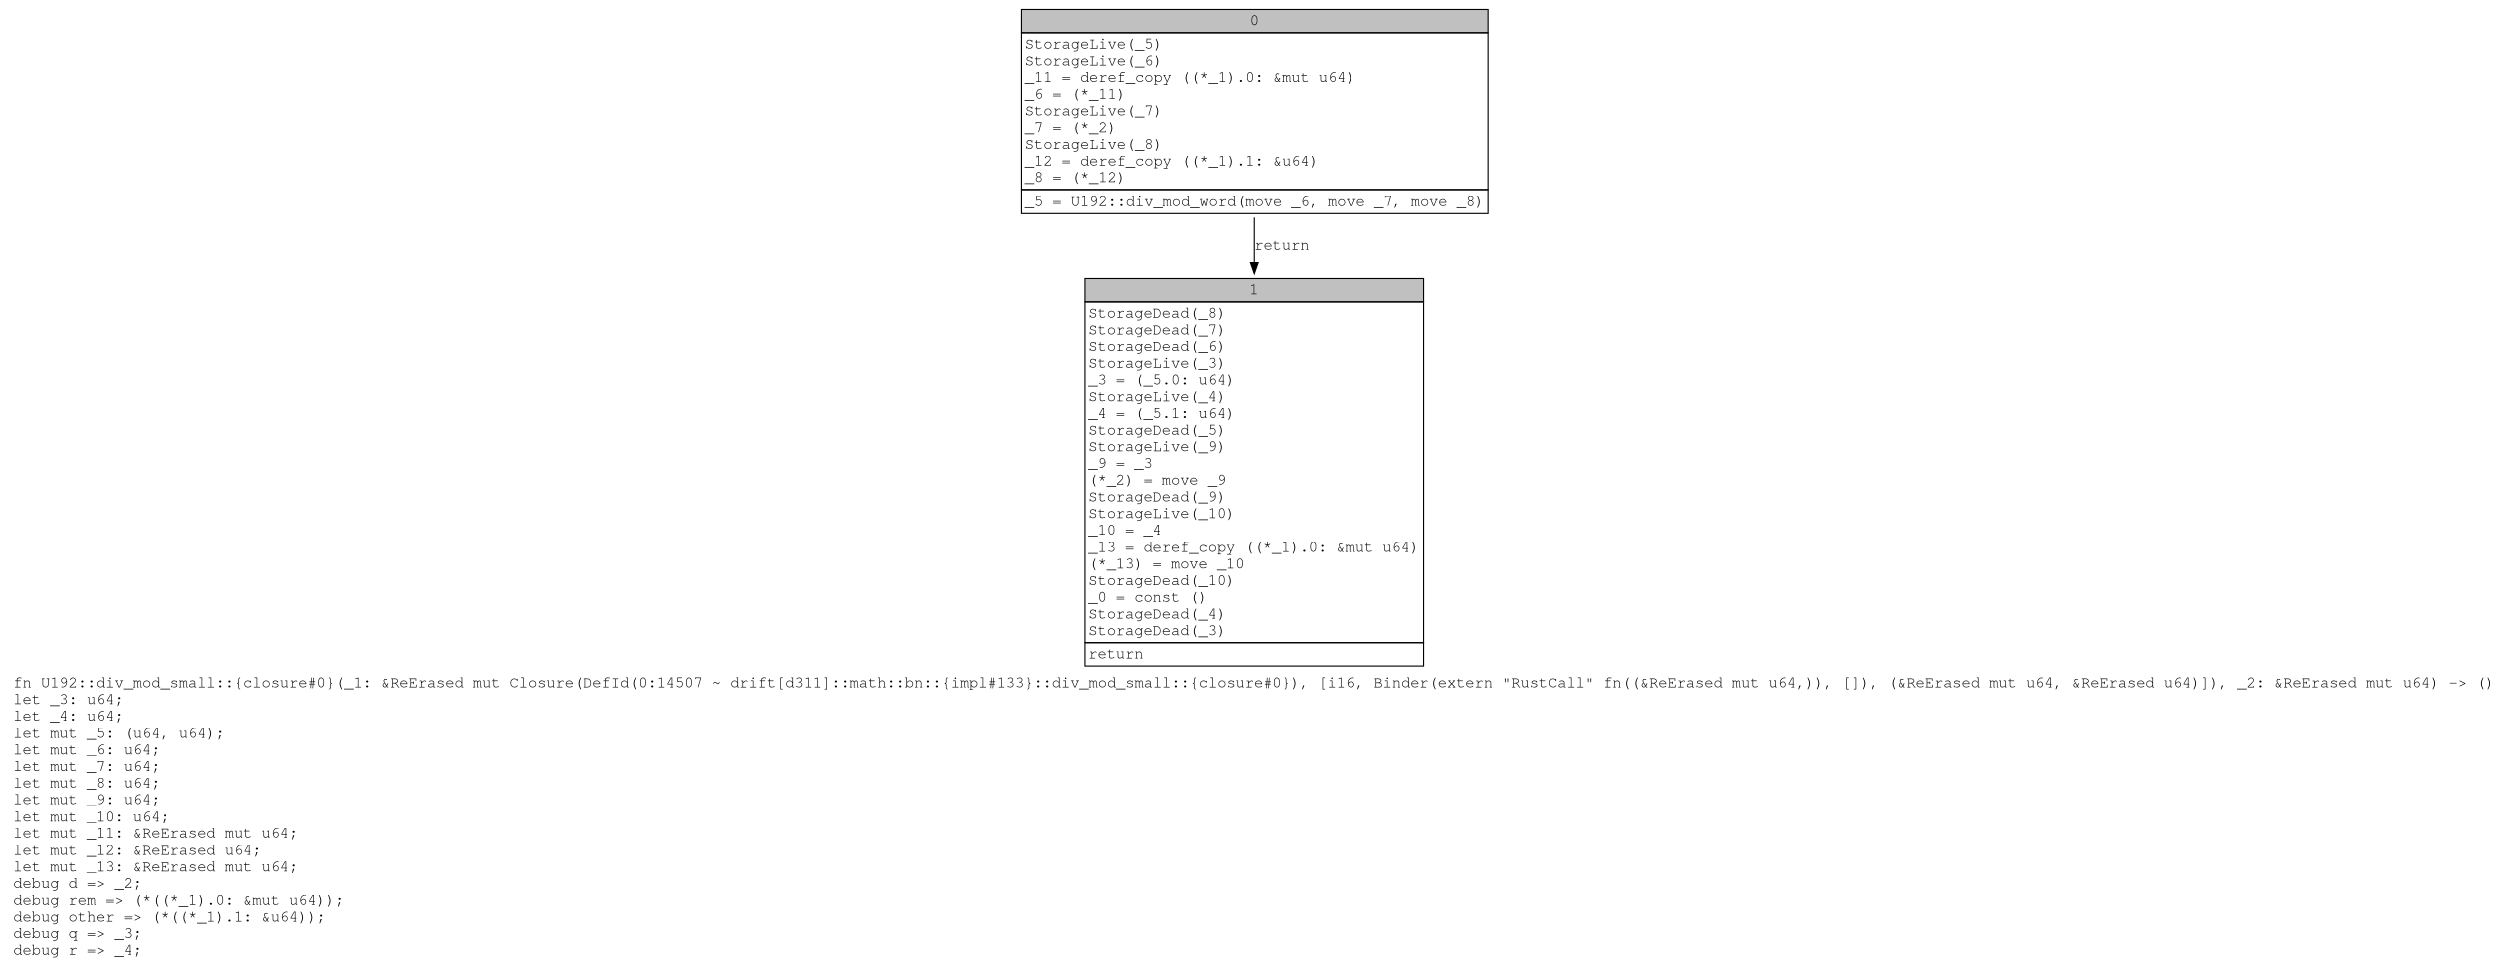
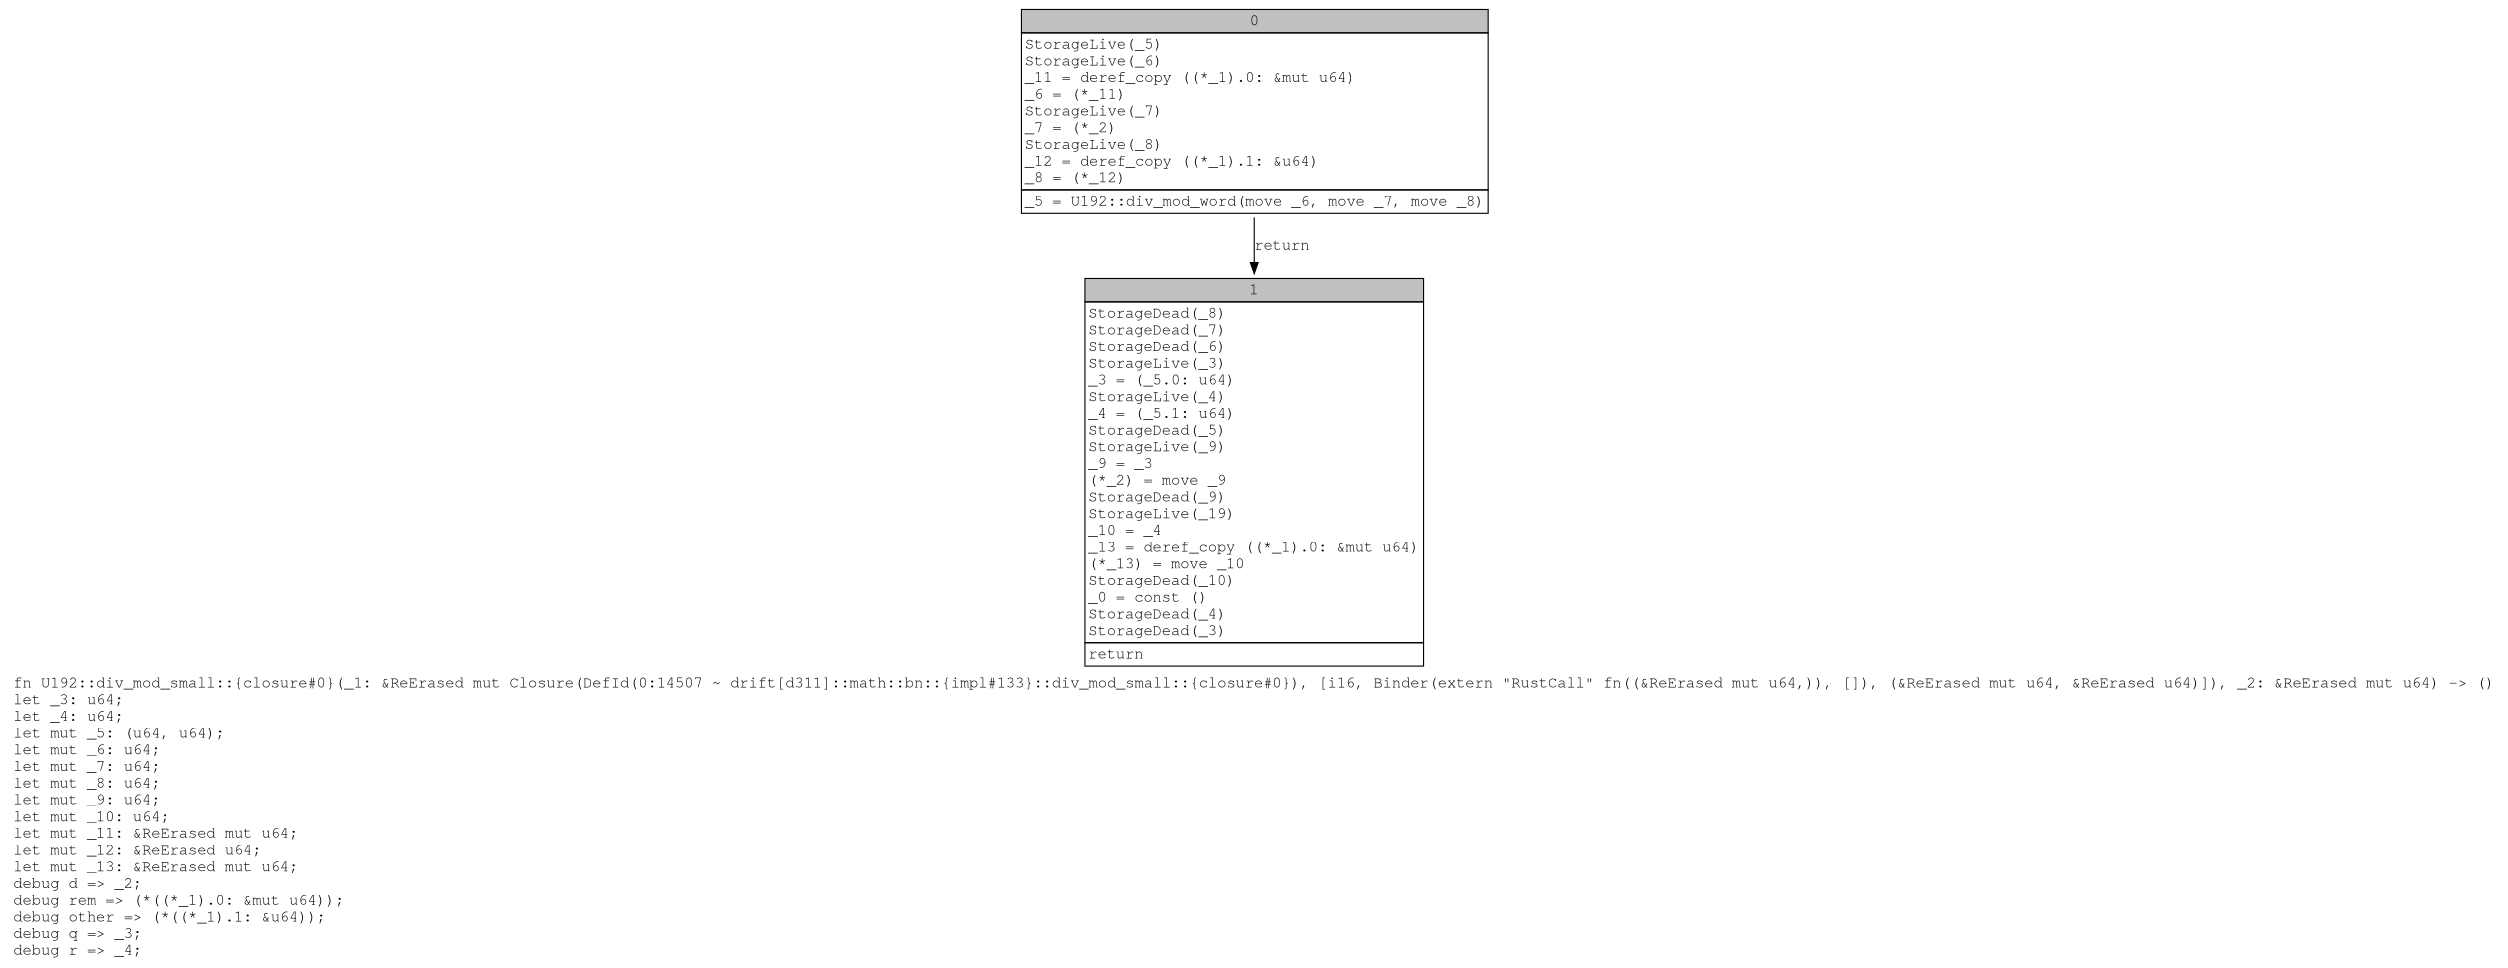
node "1": text "StorageLive(_10)" -> "StorageLive(_19)"
